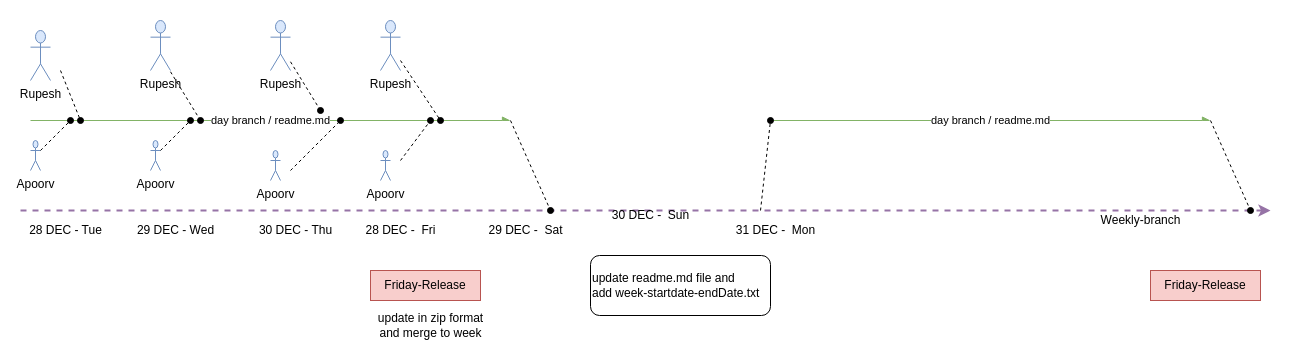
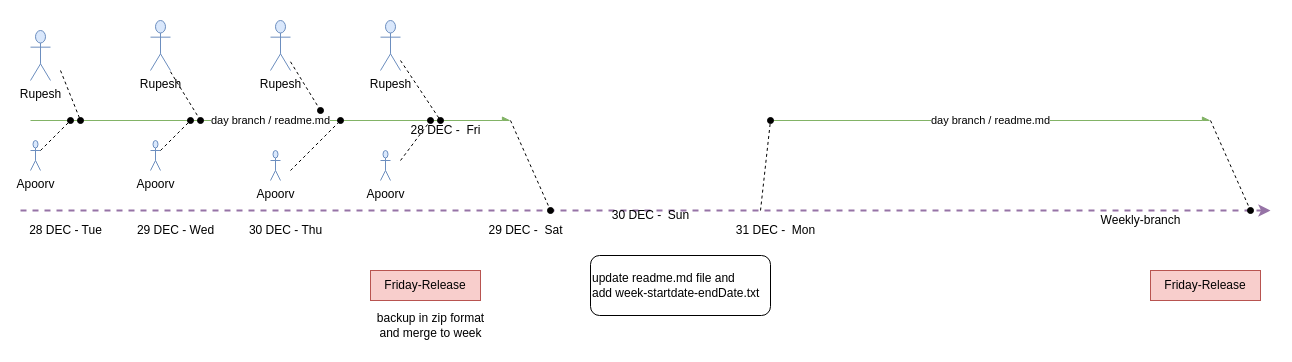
node "30 DEC - Thu": moved (296, 231) -> (286, 231)
node "28 DEC - Fri": moved (401, 231) -> (446, 131)
node "update in zip format and merge to week": label "update in zip format and merge to week" -> "backup in zip format and merge to week"
